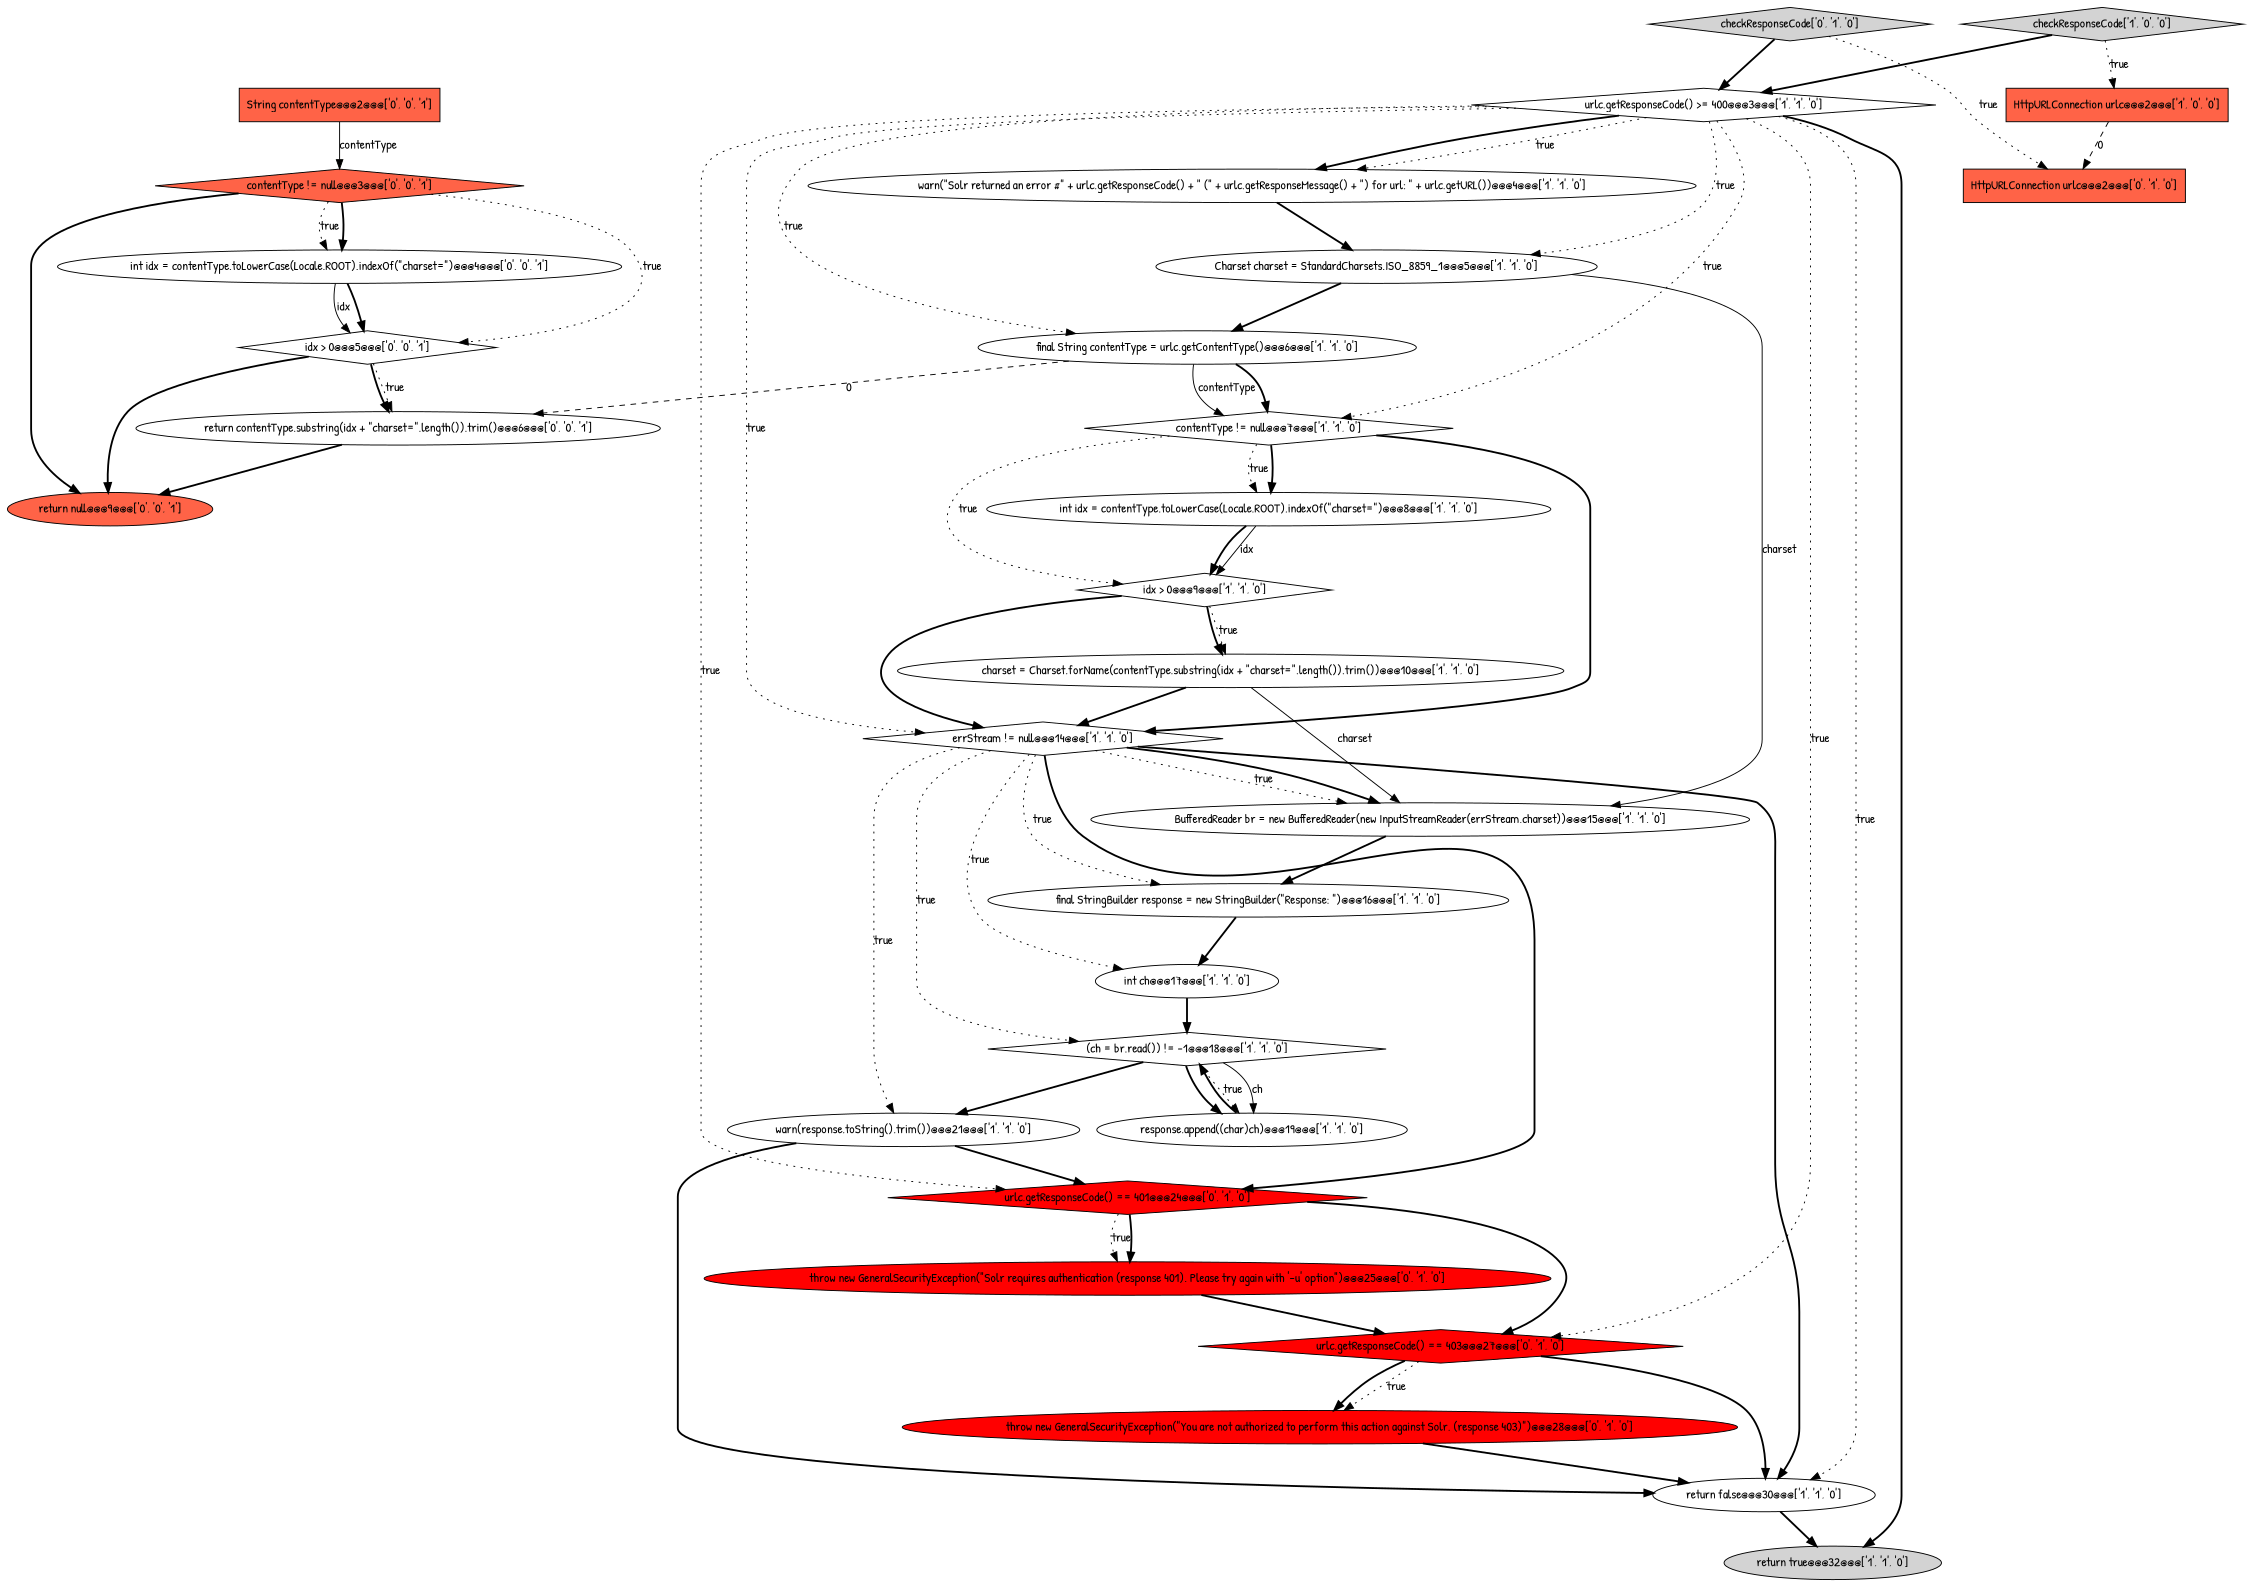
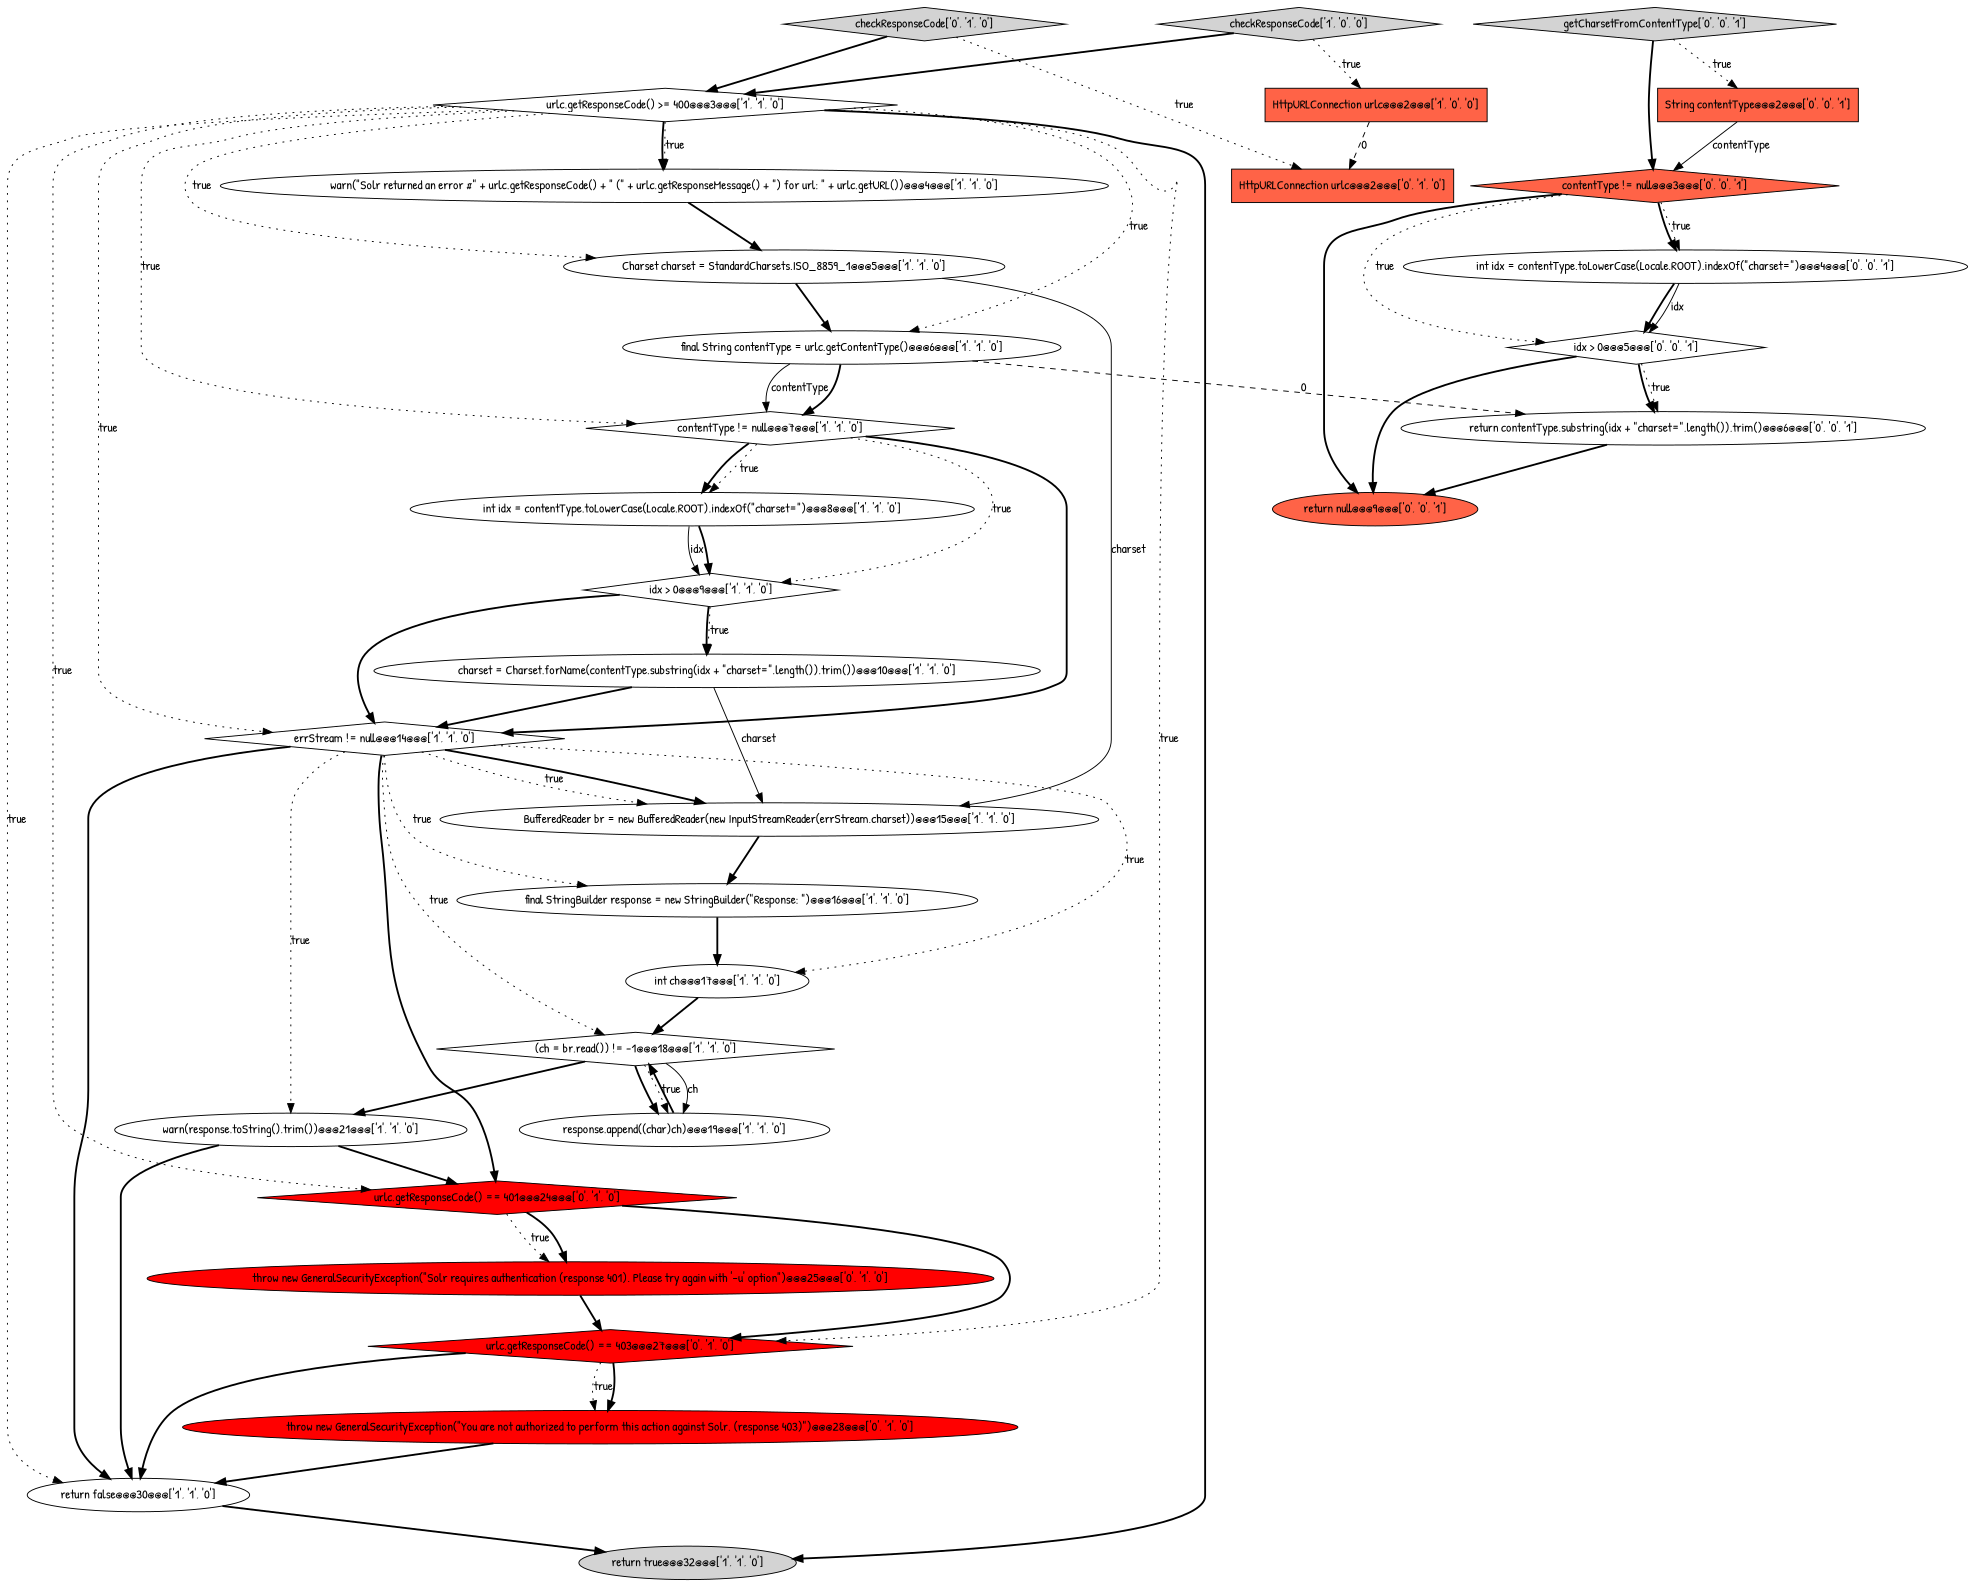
node "getCharsetFromContentType['0', '0', '1']": added
